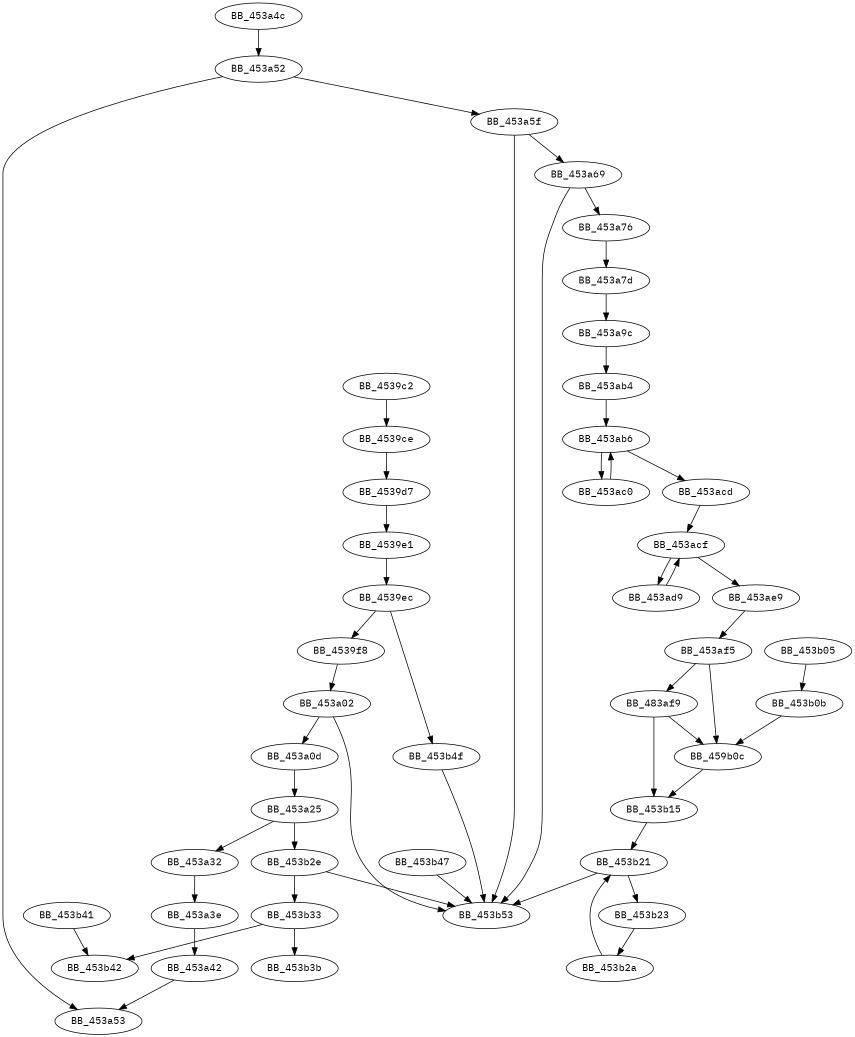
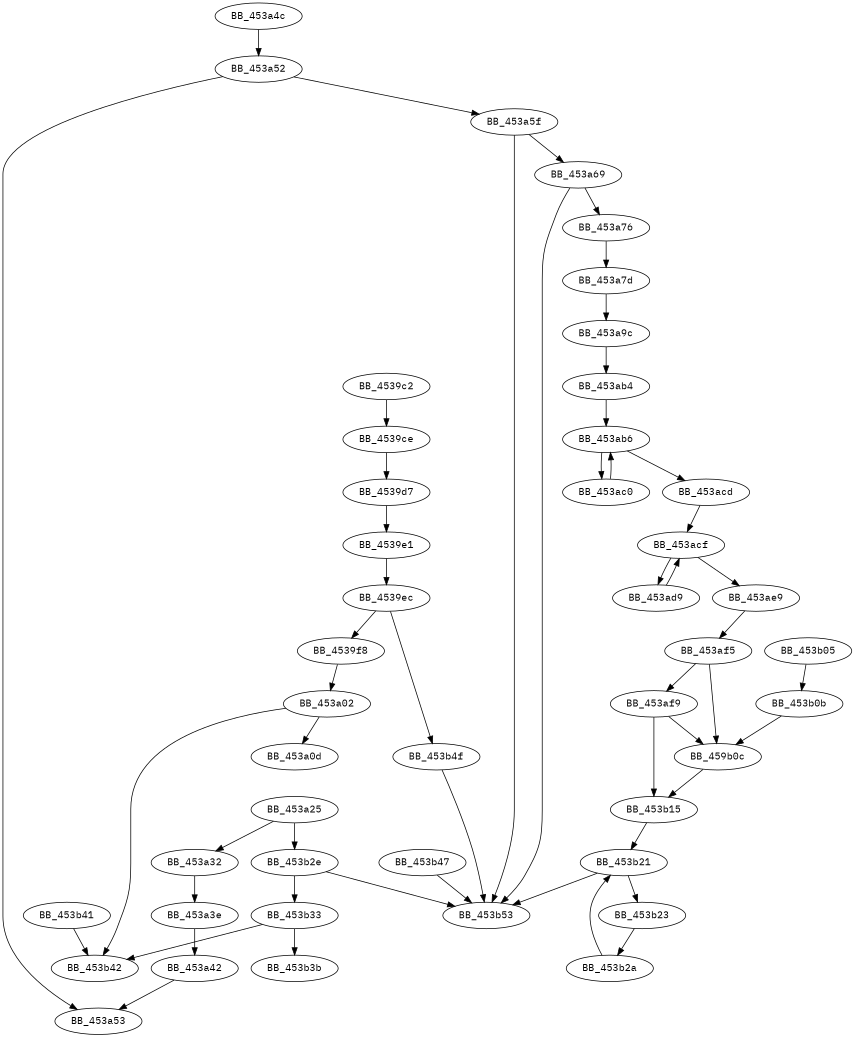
node "BB_483af9": label "BB_483af9" -> "BB_453af9"
edge "BB_453a0d" -> "BB_453a25": removed
edge "BB_453a02" -> "BB_453b53": now "BB_453a02" -> "BB_453b42"
